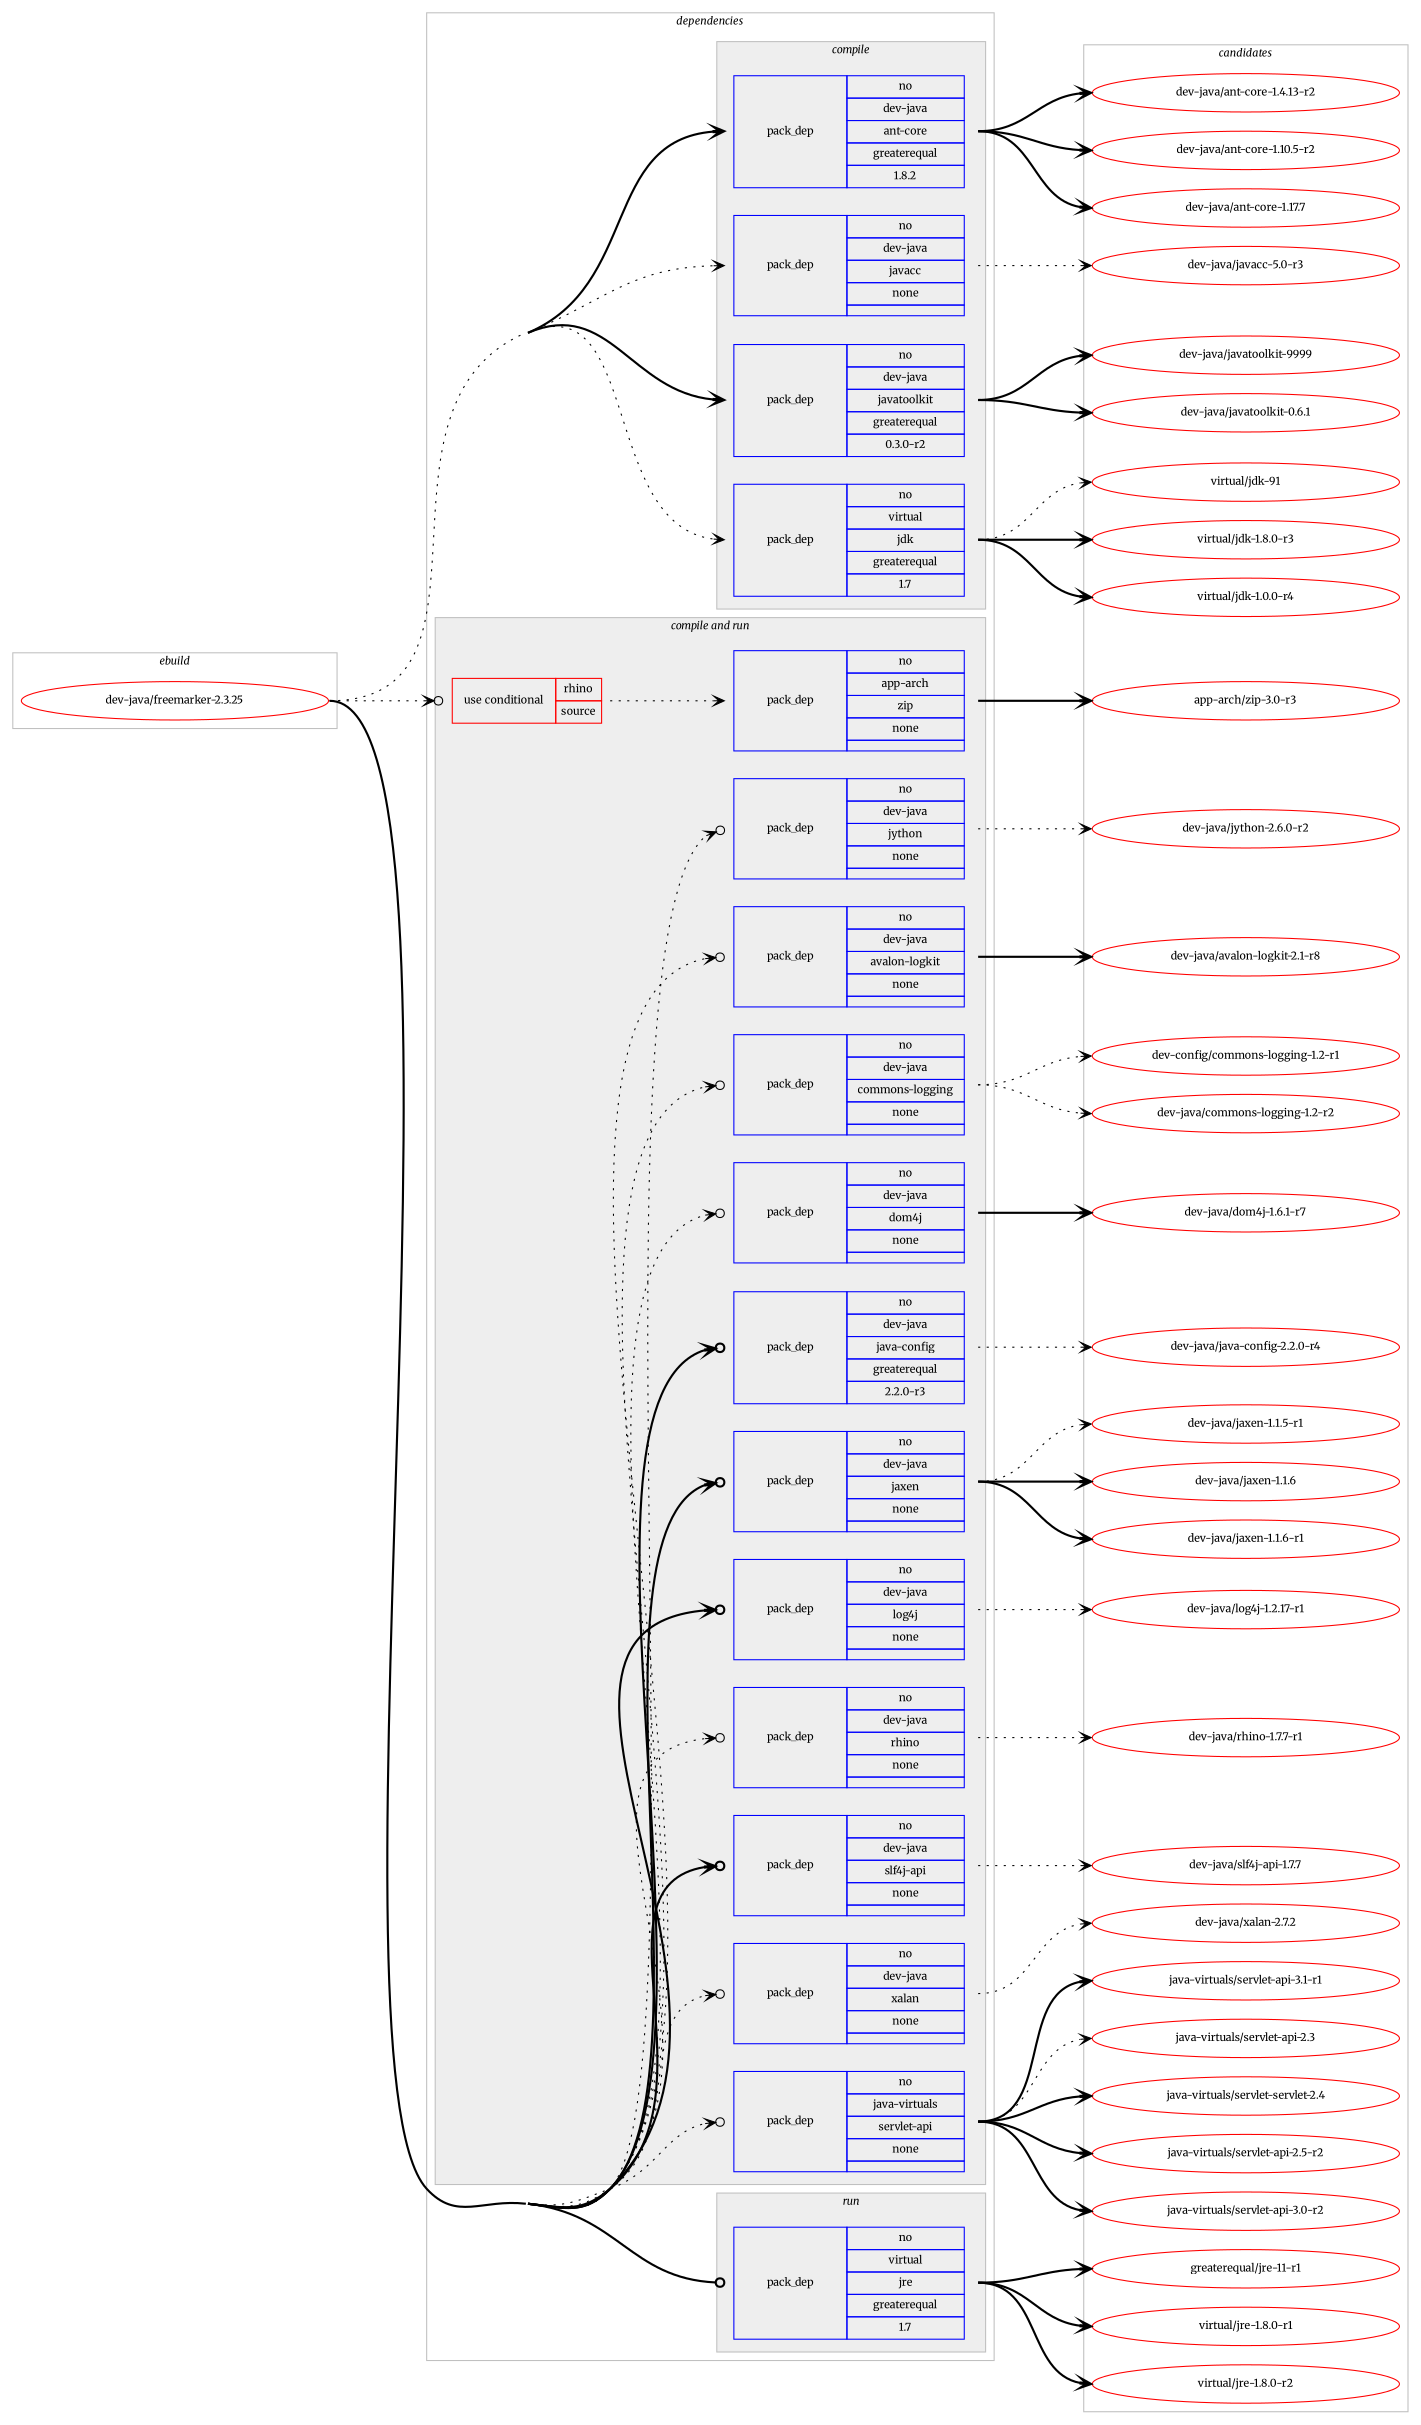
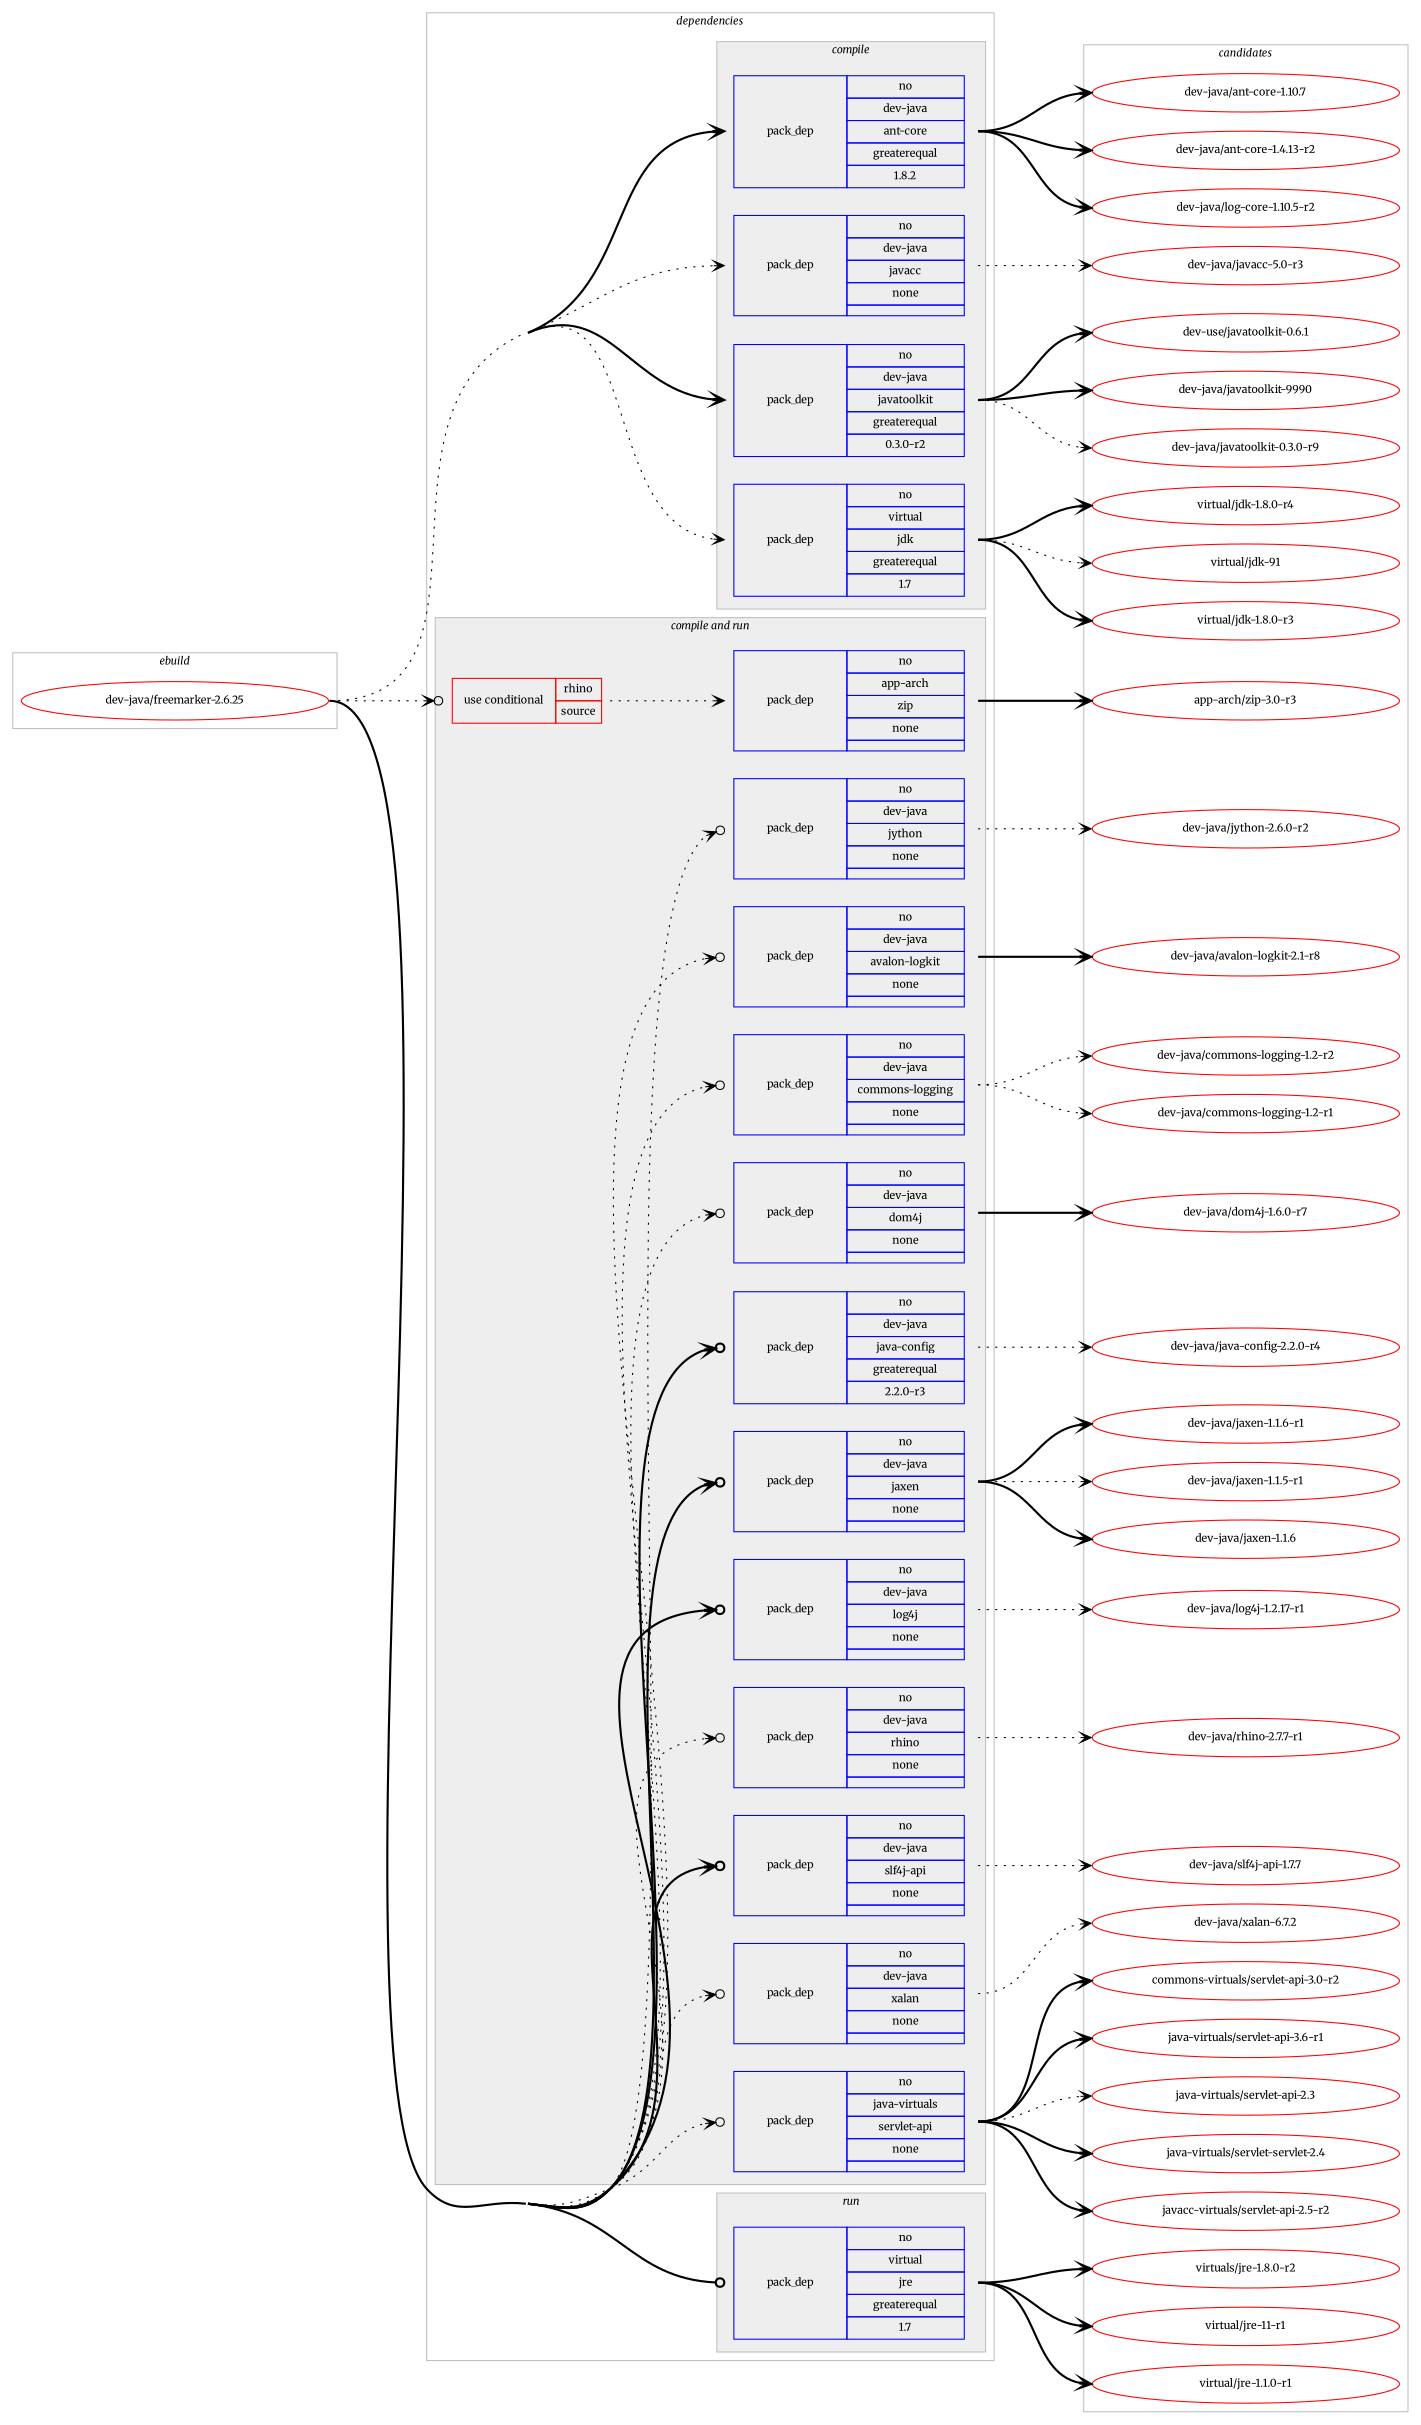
node "dev-java/ant-core-1.10.5-r2": label "dev-java/ant-core-1.10.5-r2" -> "dev-java/log-core-1.10.5-r2"
node "dev-java/ant-core-1.17.7": label "dev-java/ant-core-1.17.7" -> "dev-java/ant-core-1.10.7"
node "dev-java/javatoolkit-9999": label "dev-java/javatoolkit-9999" -> "dev-java/javatoolkit-9990"
node "dev-java/javatoolkit-0.6.1": label "dev-java/javatoolkit-0.6.1" -> "dev-use/javatoolkit-0.6.1"
node "dev-java/javatoolkit-0.3.0-r9": added
node "virtual/jdk-1.0.0-r4": label "virtual/jdk-1.0.0-r4" -> "virtual/jdk-1.8.0-r4"
node "dev-java/freemarker-2.3.25": label "dev-java/freemarker-2.3.25" -> "dev-java/freemarker-2.6.25"
node "dev-config/commons-logging-1.2-r1": label "dev-config/commons-logging-1.2-r1" -> "dev-java/commons-logging-1.2-r1"
node "dev-java/dom4j-1.6.1-r7": label "dev-java/dom4j-1.6.1-r7" -> "dev-java/dom4j-1.6.0-r7"
node "dev-java/rhino-1.7.7-r1": label "dev-java/rhino-1.7.7-r1" -> "dev-java/rhino-2.7.7-r1"
node "dev-java/xalan-2.7.2": label "dev-java/xalan-2.7.2" -> "dev-java/xalan-6.7.2"
node "java-virtuals/servlet-api-3.1-r1": label "java-virtuals/servlet-api-3.1-r1" -> "java-virtuals/servlet-api-3.6-r1"
node "java-virtuals/servlet-api-2.5-r2": label "java-virtuals/servlet-api-2.5-r2" -> "javacc-virtuals/servlet-api-2.5-r2"
node "java-virtuals/servlet-api-3.0-r2": label "java-virtuals/servlet-api-3.0-r2" -> "commons-virtuals/servlet-api-3.0-r2"
node "greaterequal/jre-11-r1": label "greaterequal/jre-11-r1" -> "virtual/jre-11-r1"
node "virtual/jre-1.8.0-r1": label "virtual/jre-1.8.0-r1" -> "virtual/jre-1.1.0-r1"
node "virtual/jre-1.8.0-r2": label "virtual/jre-1.8.0-r2" -> "virtuals/jre-1.8.0-r2"
